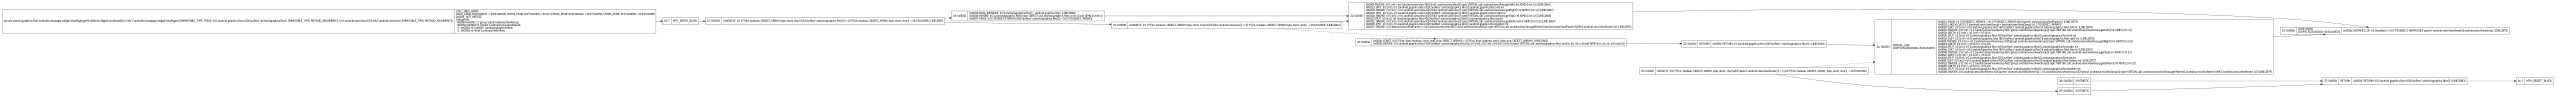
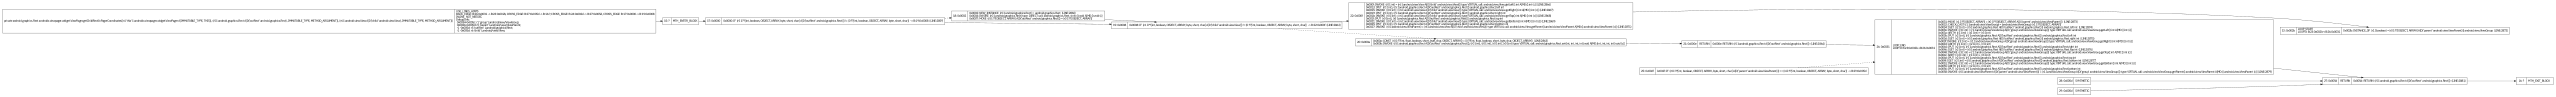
edge "18: 0x0002" -> "22: 0x000f": now "18: 0x0002" -> "19: 0x0008"
edge "26: 0x0031" -> "23: 0x002b": now "26: 0x0031" -> "27: 0x005d"
node "26: 0x0031": text "VIRTUAL_END" -> "LOOP_END"
node "16: ?": text "MTH_OBJECT_BLOCK" -> "MTH_EXIT_BLOCK"
edge "25: 0x002f" -> "29: 0x005d": removed
